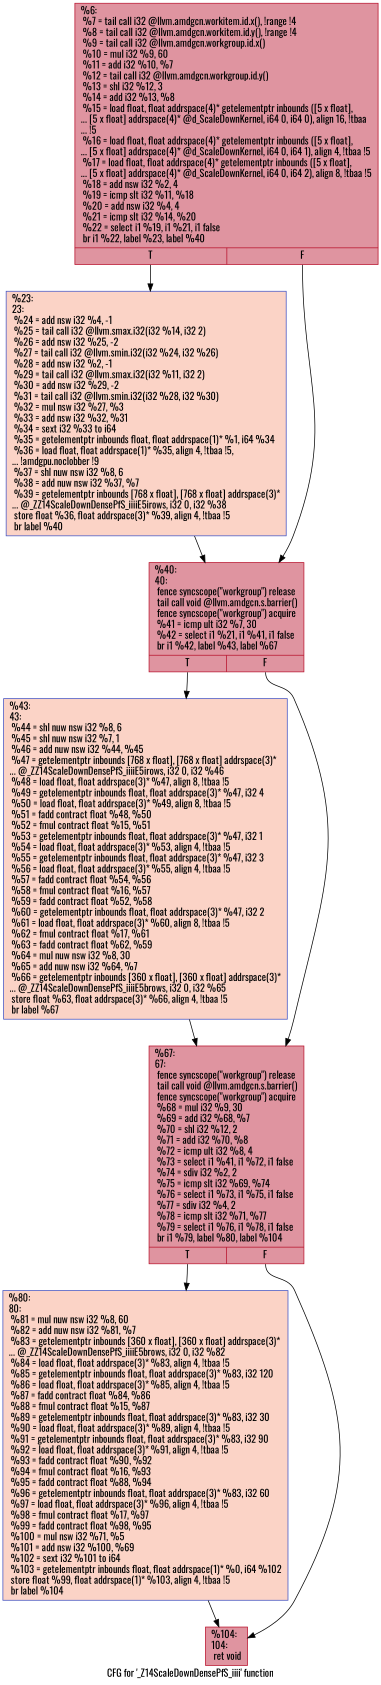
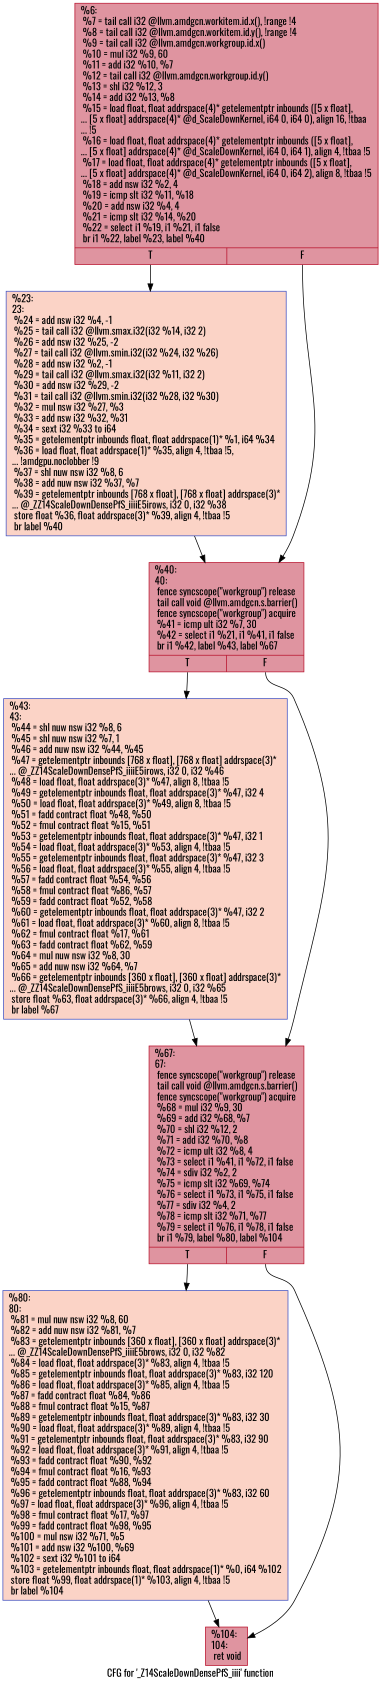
node "%43:": text "%58 = fmul contract float %16, %57" -> "%58 = fmul contract float %86, %57"
